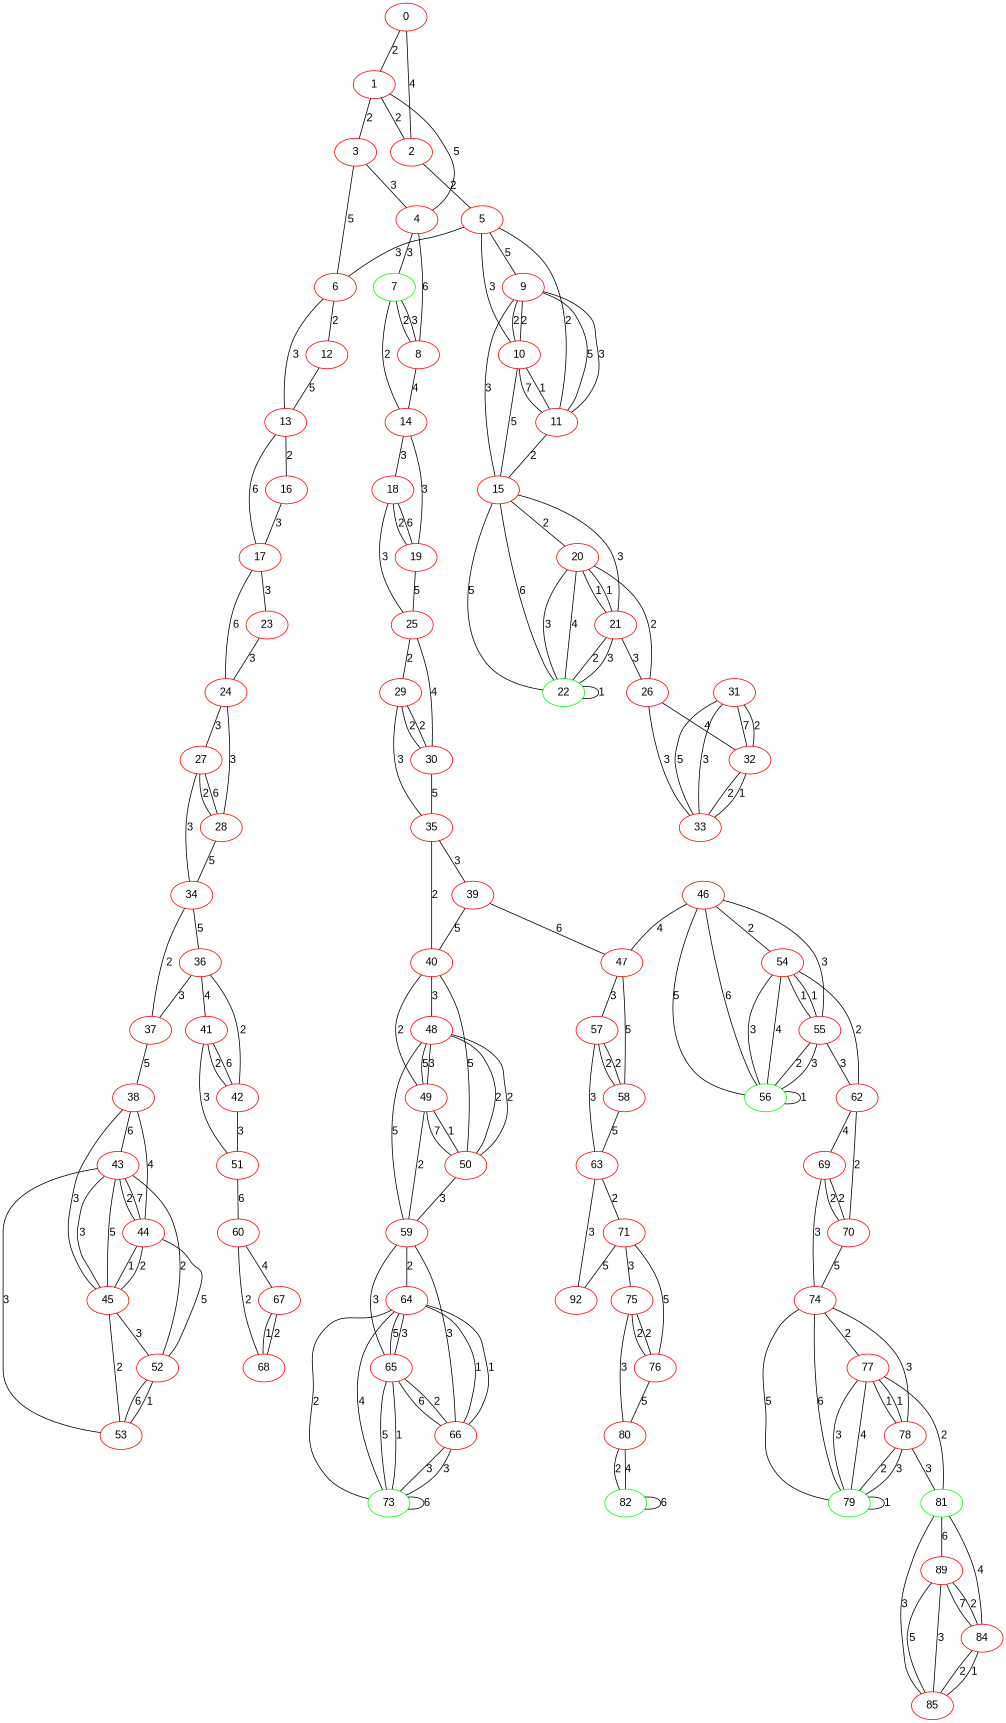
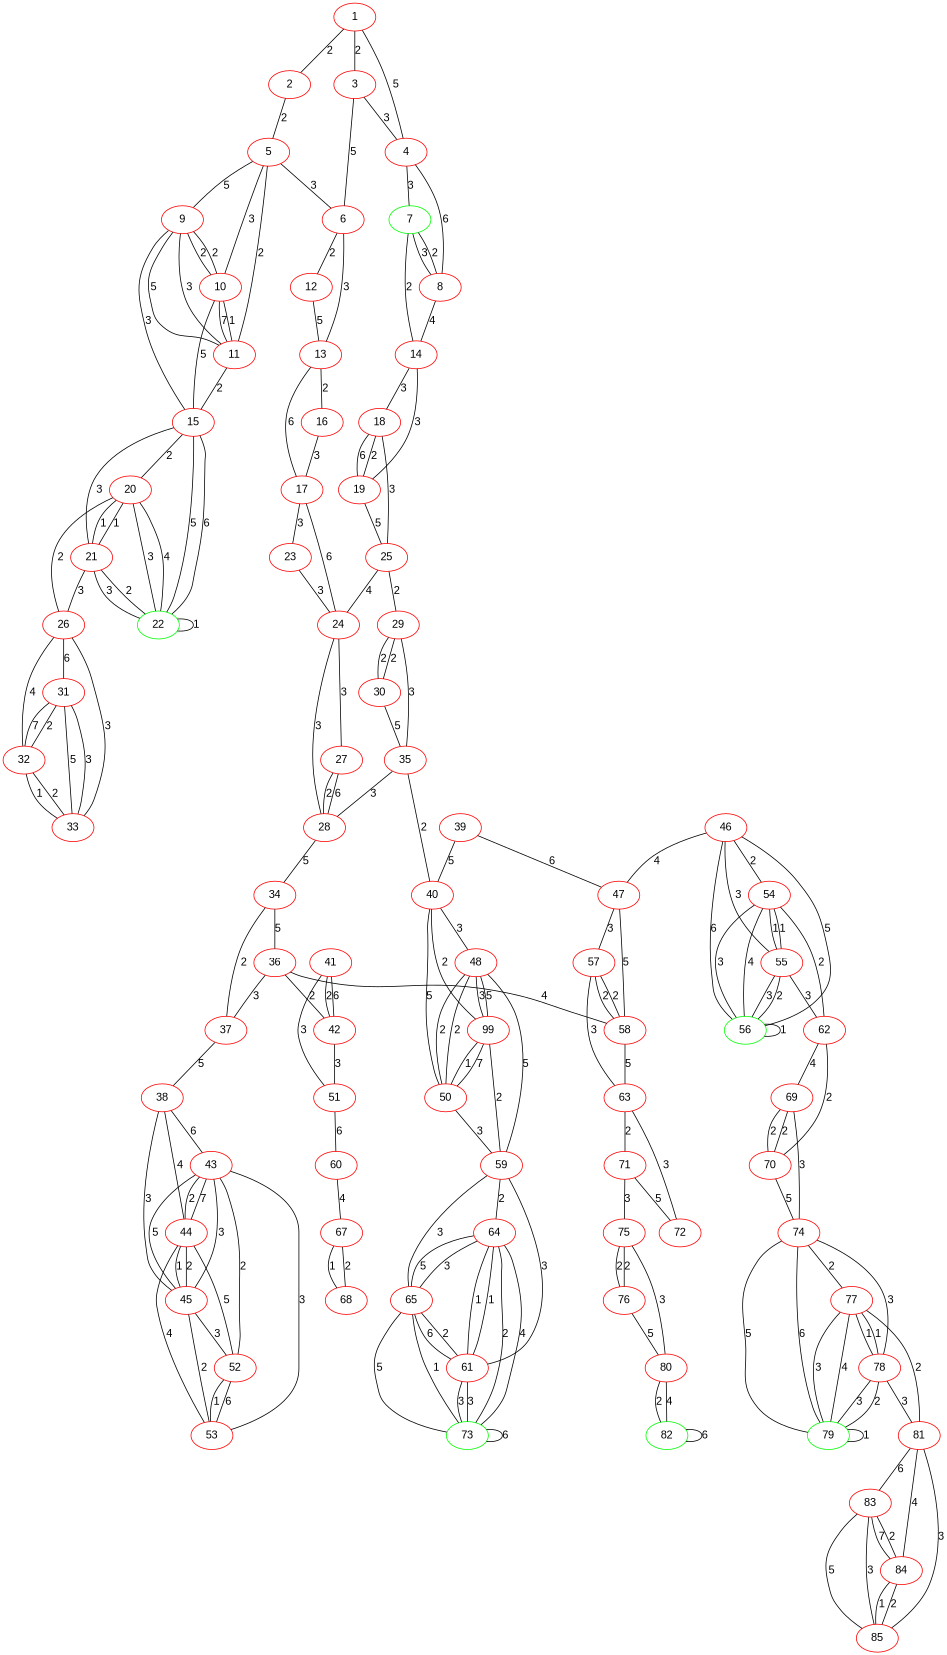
node "0": removed
edge "26" -- "31": added, label "6"
edge "25" -- "30": now "25" -- "24"
edge "27" -- "34": removed, label "3"
edge "35" -- "39": now "35" -- "28"
edge "36" -- "41": now "36" -- "58"
node "49": label "49" -> "99"
edge "71" -- "76": removed, label "5"
node "92": label "92" -> "72"
edge "60" -- "68": removed, label "2"
edge "44" -- "53": added, label "4"
node "66": label "66" -> "61"
node "81": color green -> red
node "89": label "89" -> "83"
